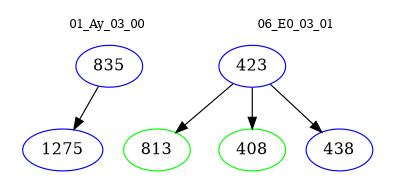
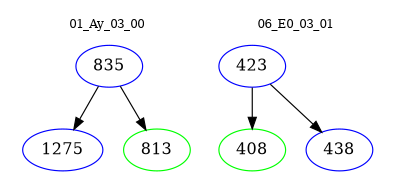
edge "423" -> "813": now "835" -> "813"
